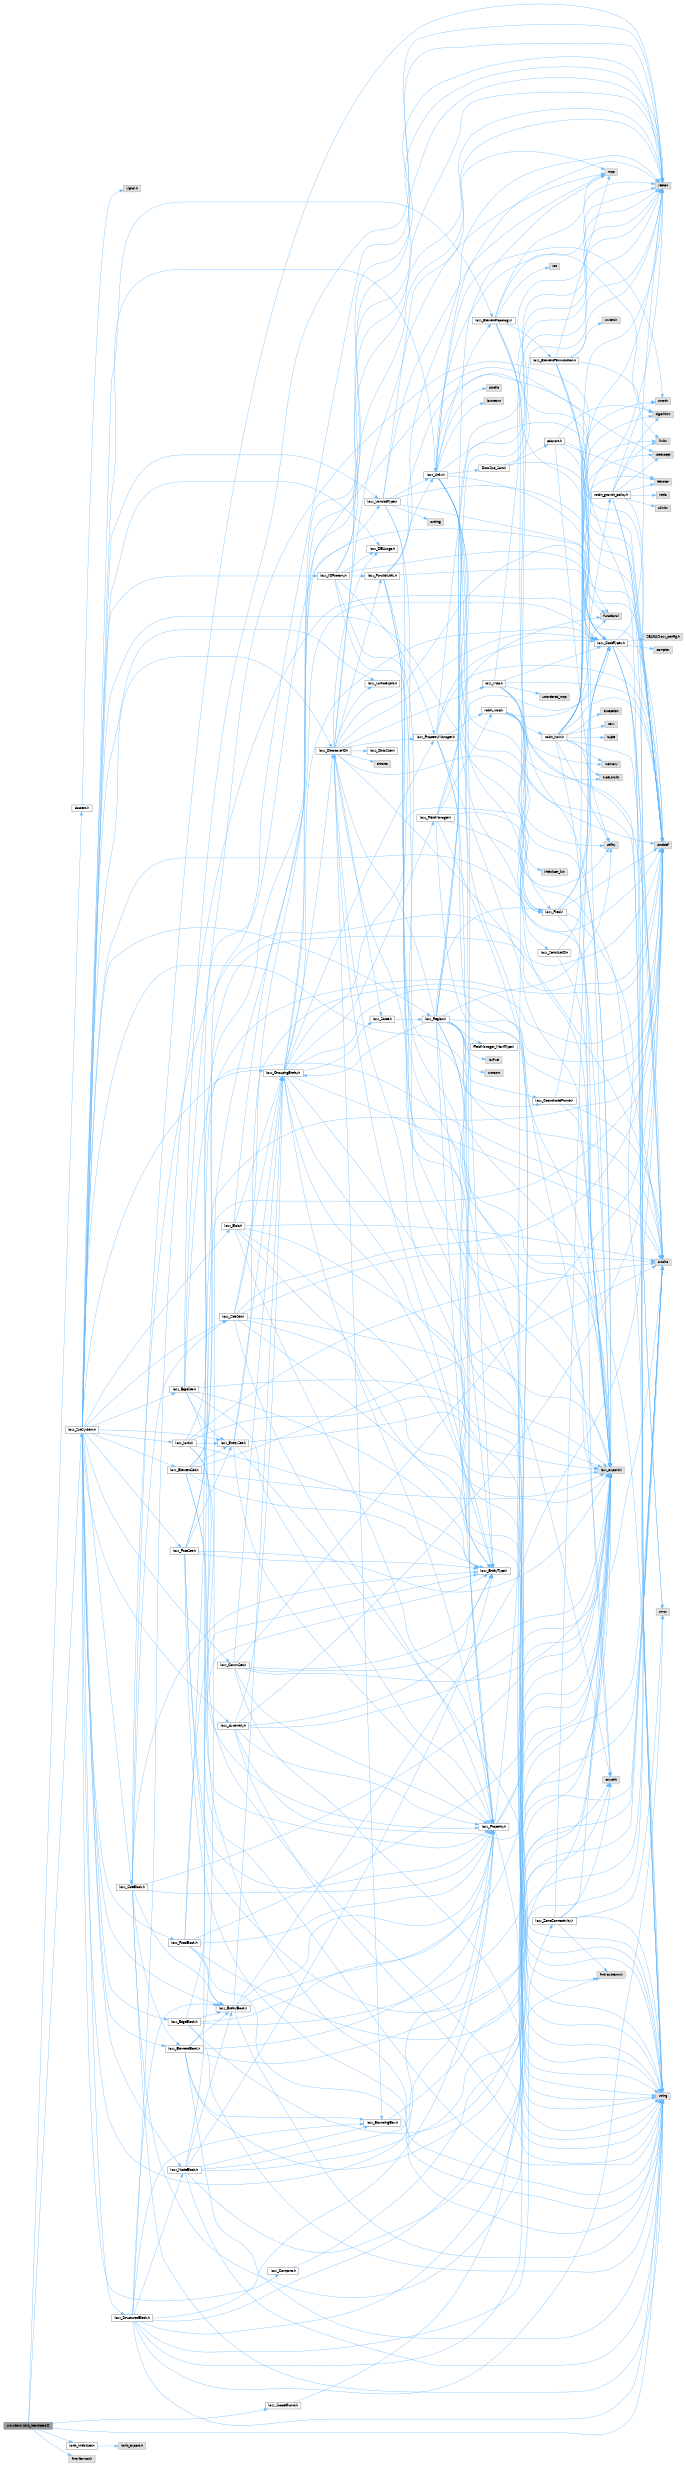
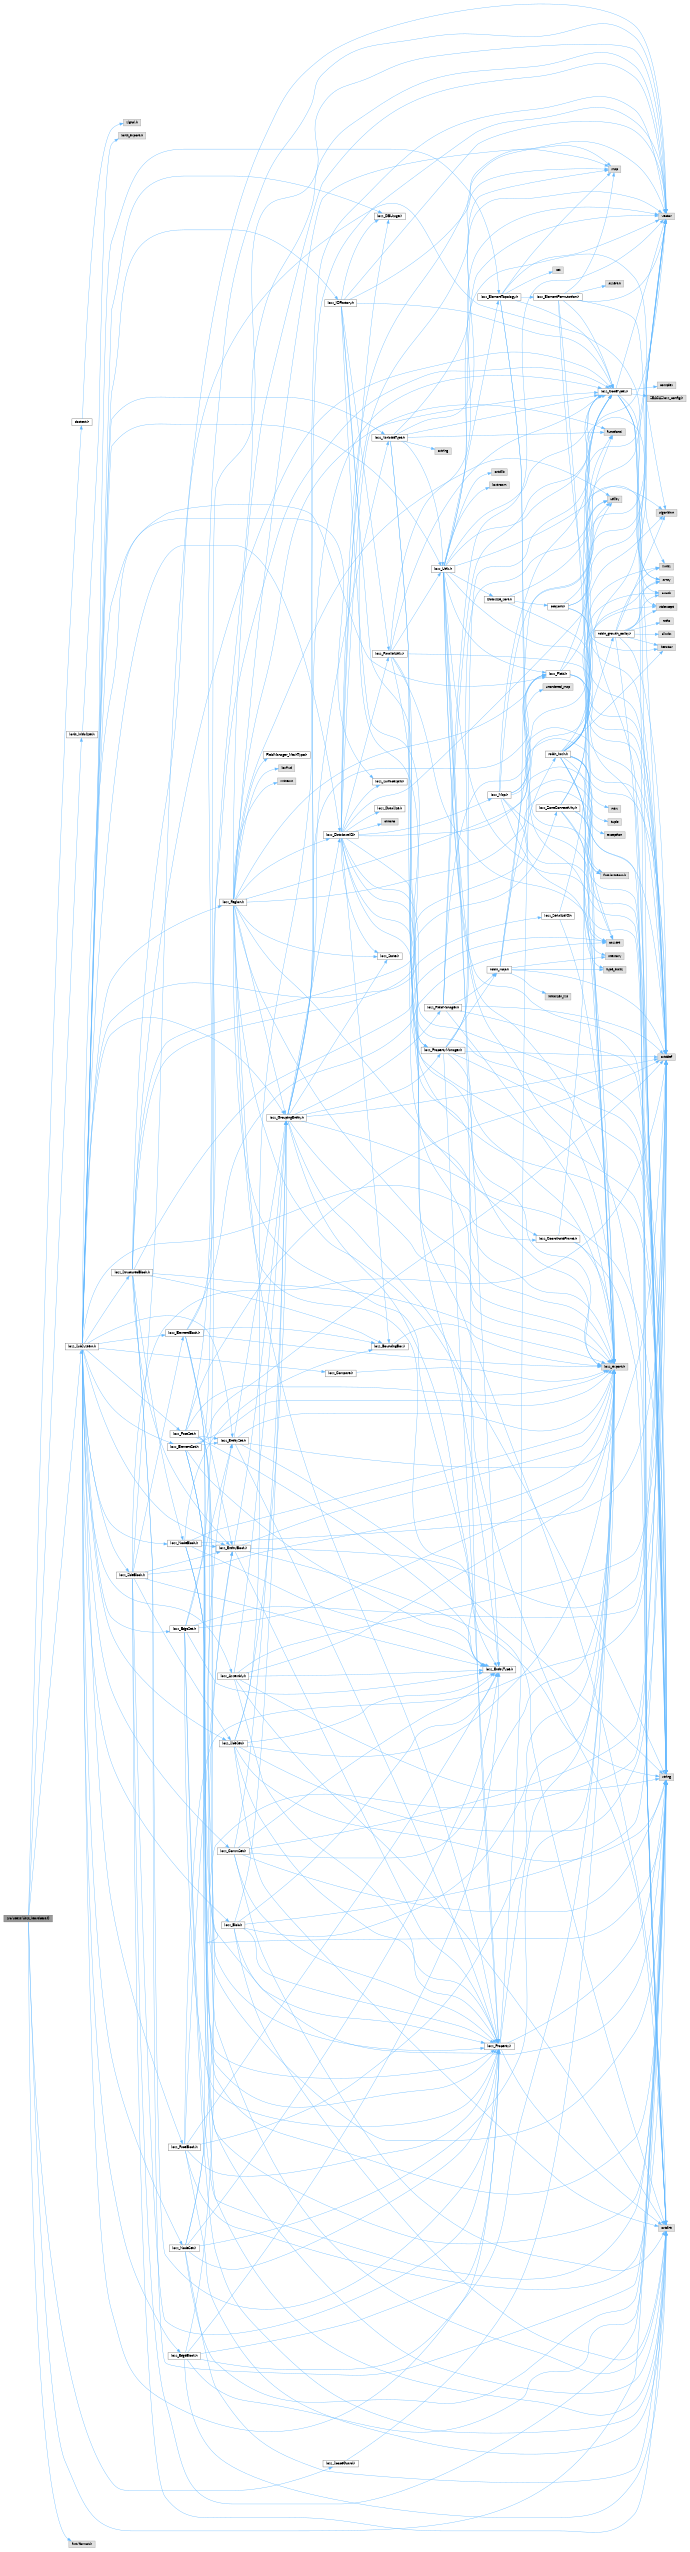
edge "Ioss_State.h" -> "Ioss_Region.h": reversed
node "Ioss_Ionit.h": label "Ioss_Ionit.h" -> "Ioss_NodeSet.h"
edge "Ioss_GroupingEntity.h" -> "Ioss_Property.h": removed
